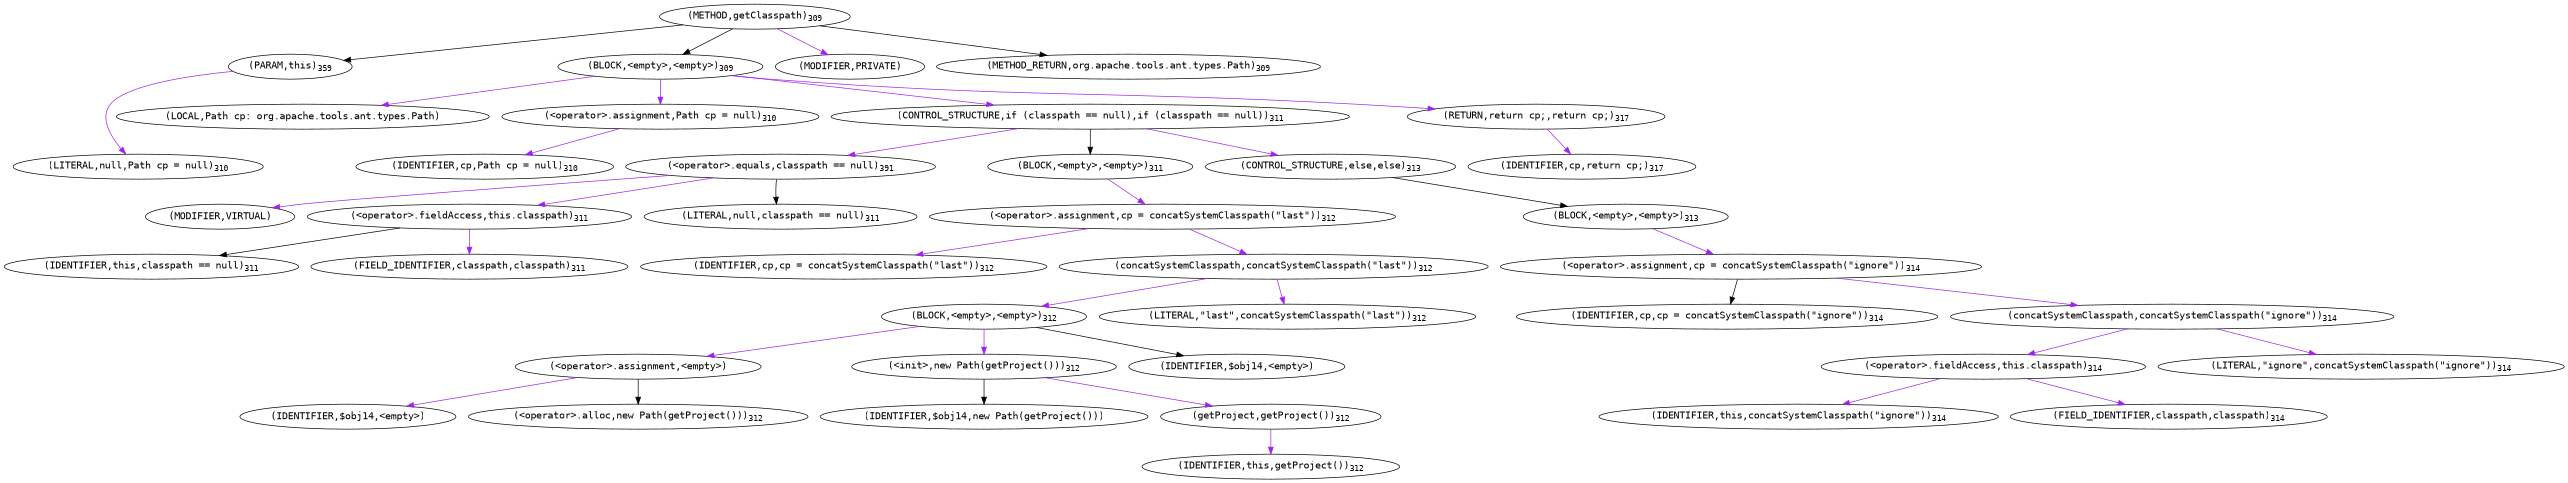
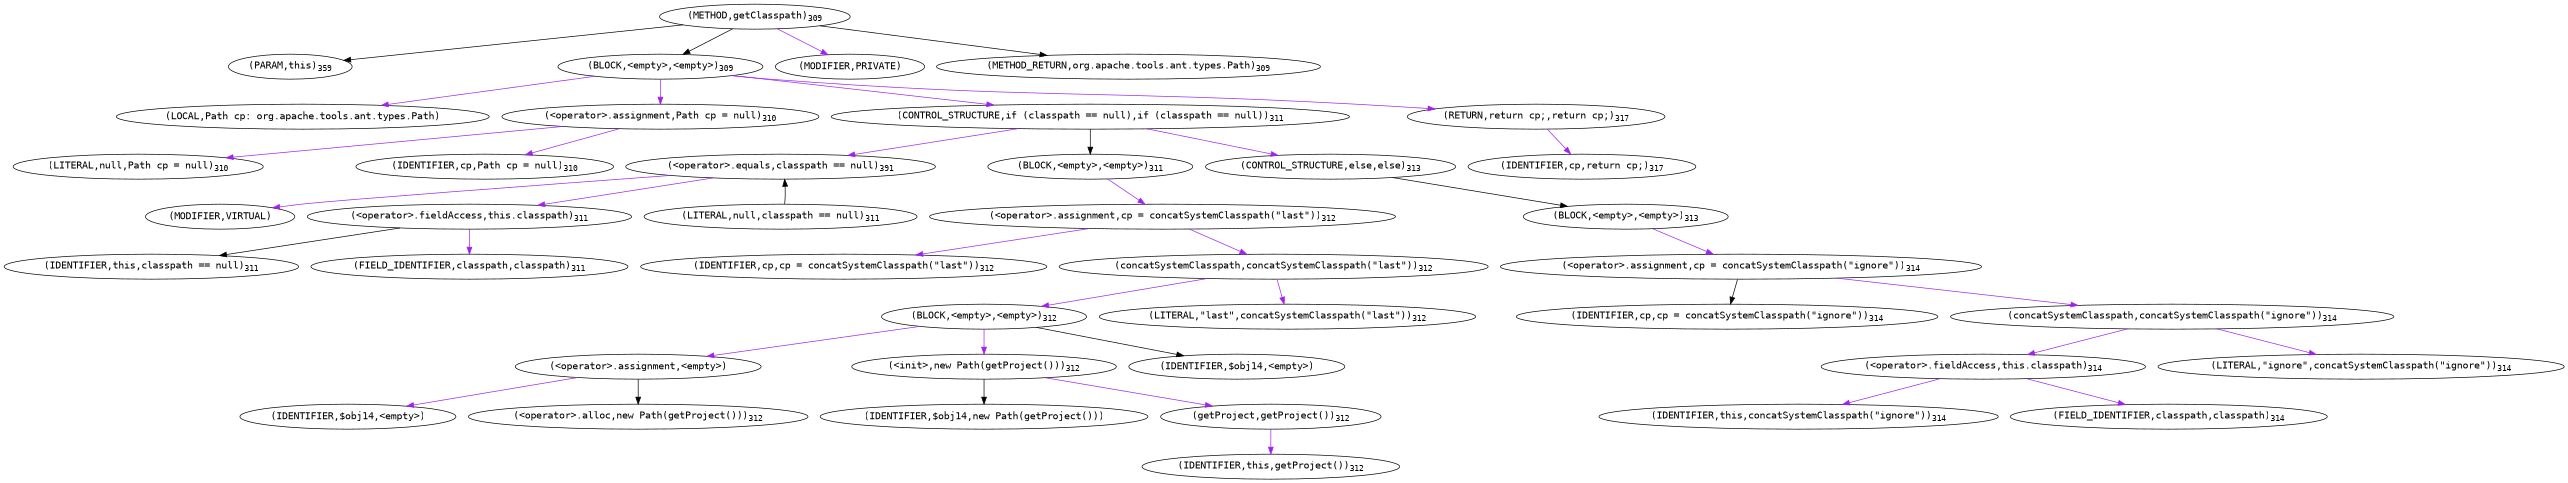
edge "(PARAM,this)" -> "(LITERAL,null,Path cp = null)": now "(<operator>.assignment,Path cp = null)" -> "(LITERAL,null,Path cp = null)"
edge "(<operator>.equals,classpath == null)" -> "(LITERAL,null,classpath == null)": reversed
